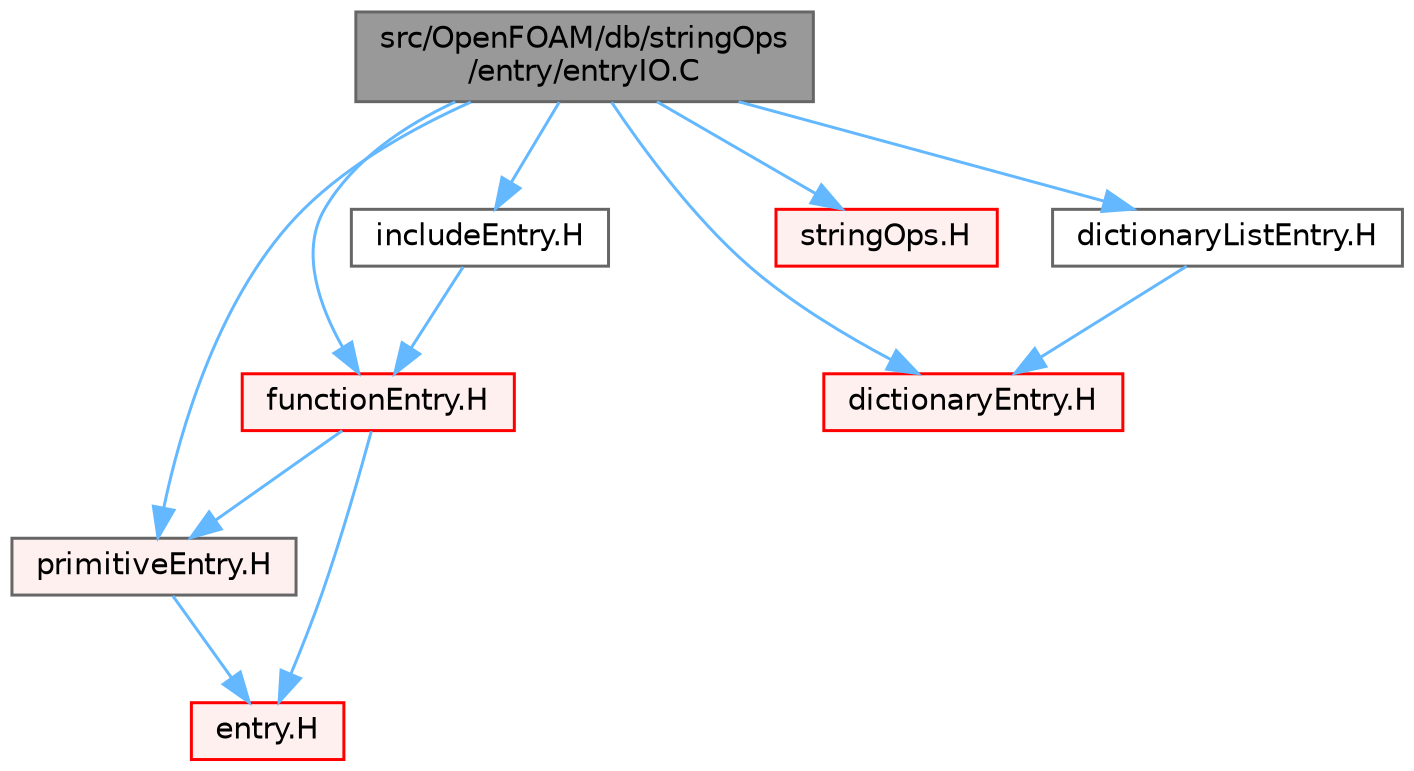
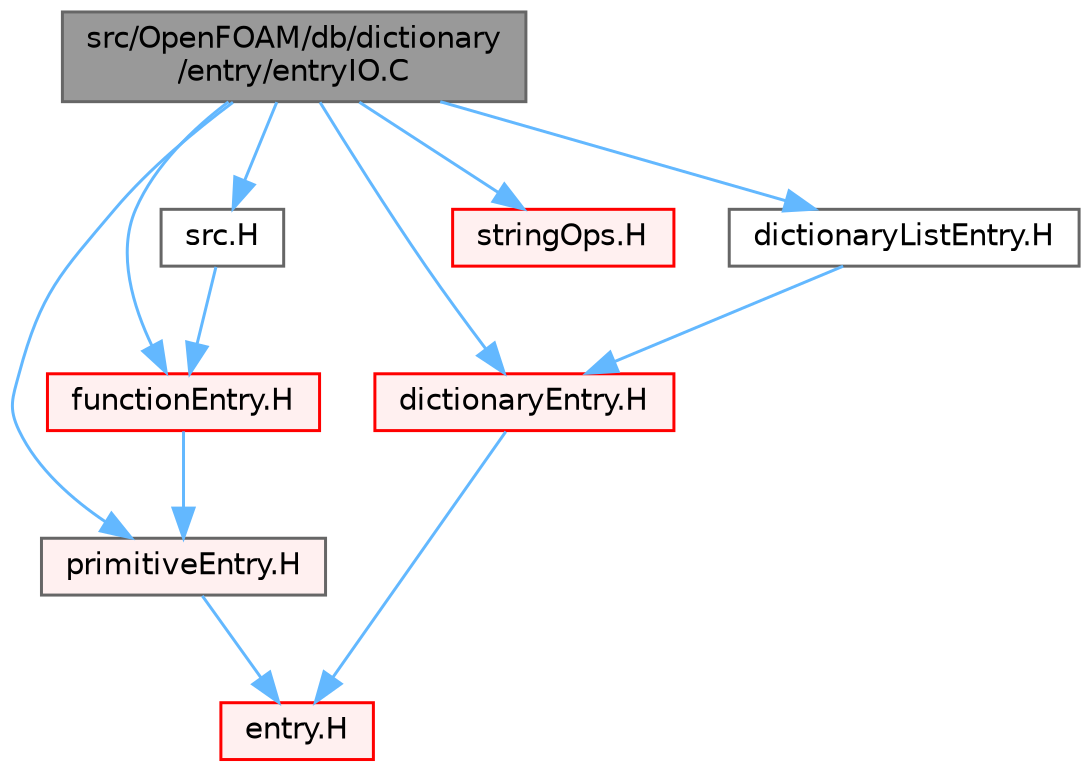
node "src/OpenFOAM/db/stringOps /entry/entryIO.C": label "src/OpenFOAM/db/stringOps /entry/entryIO.C" -> "src/OpenFOAM/db/dictionary /entry/entryIO.C"
node "includeEntry.H": label "includeEntry.H" -> "src.H"
edge "functionEntry.H" -> "entry.H": now "dictionaryEntry.H" -> "entry.H"
